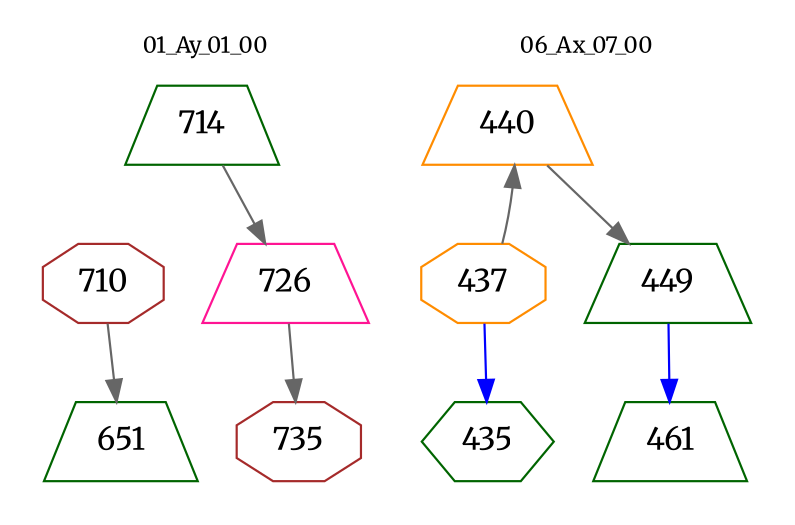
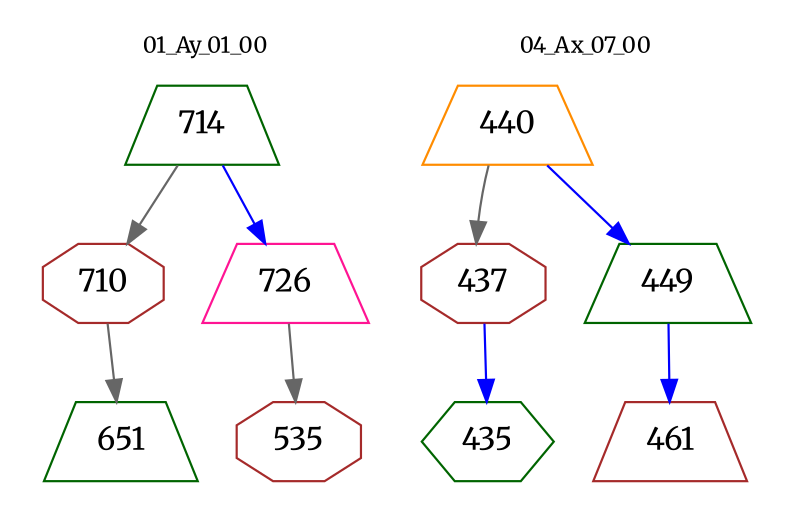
cluster "06_Ax_07_00": label "06_Ax_07_00" -> "04_Ax_07_00"
edge "714" -> "710": added
edge "714" -> "726": color gray40 -> blue
edge "440" -> "449": color gray40 -> blue
edge "437" -> "440": reversed
node "437": color darkorange -> brown
node "735": label "735" -> "535"
node "461": color darkgreen -> brown
